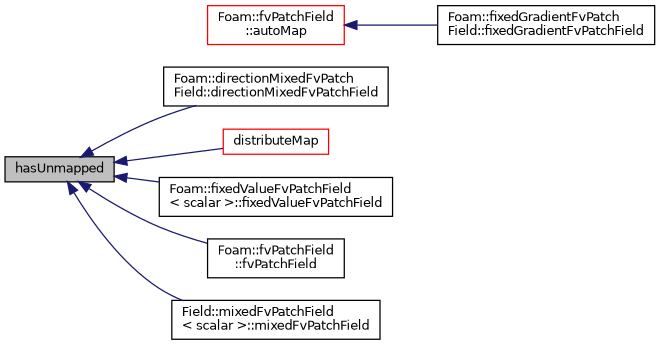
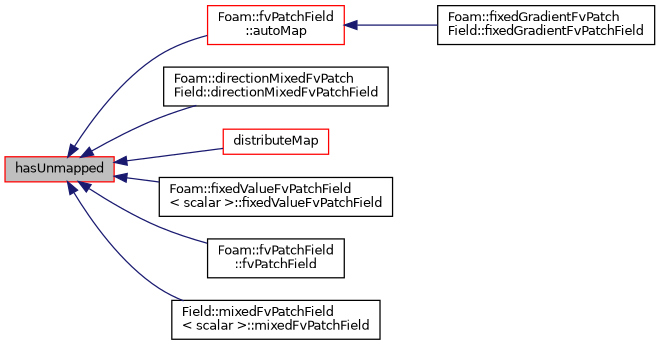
edge "Foam::fvPatchField ::autoMap" -> "hasUnmapped": added
node "hasUnmapped": color black -> red
